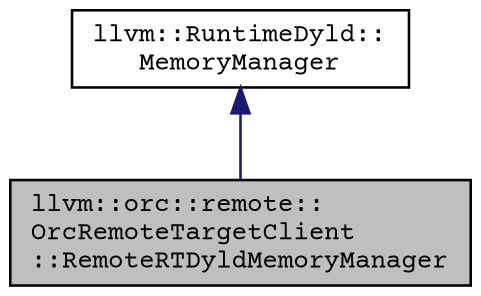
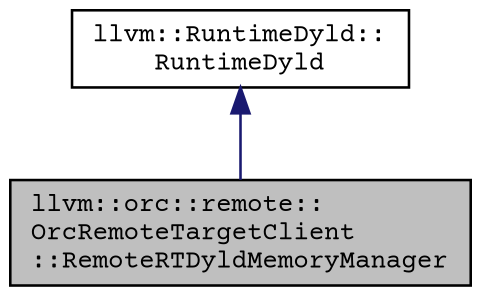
node "llvm::RuntimeDyld:: MemoryManager": label "llvm::RuntimeDyld:: MemoryManager" -> "llvm::RuntimeDyld:: RuntimeDyld"
